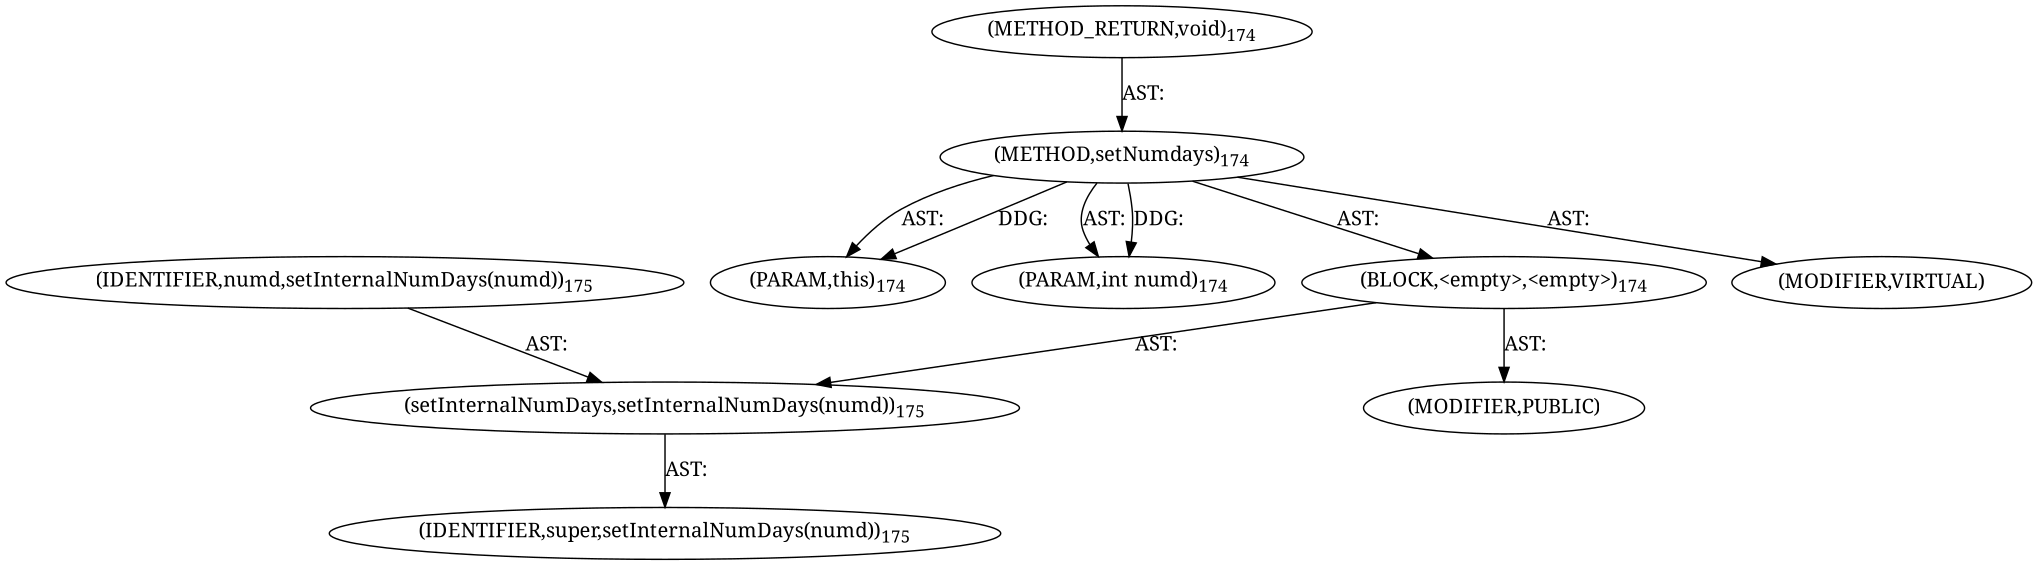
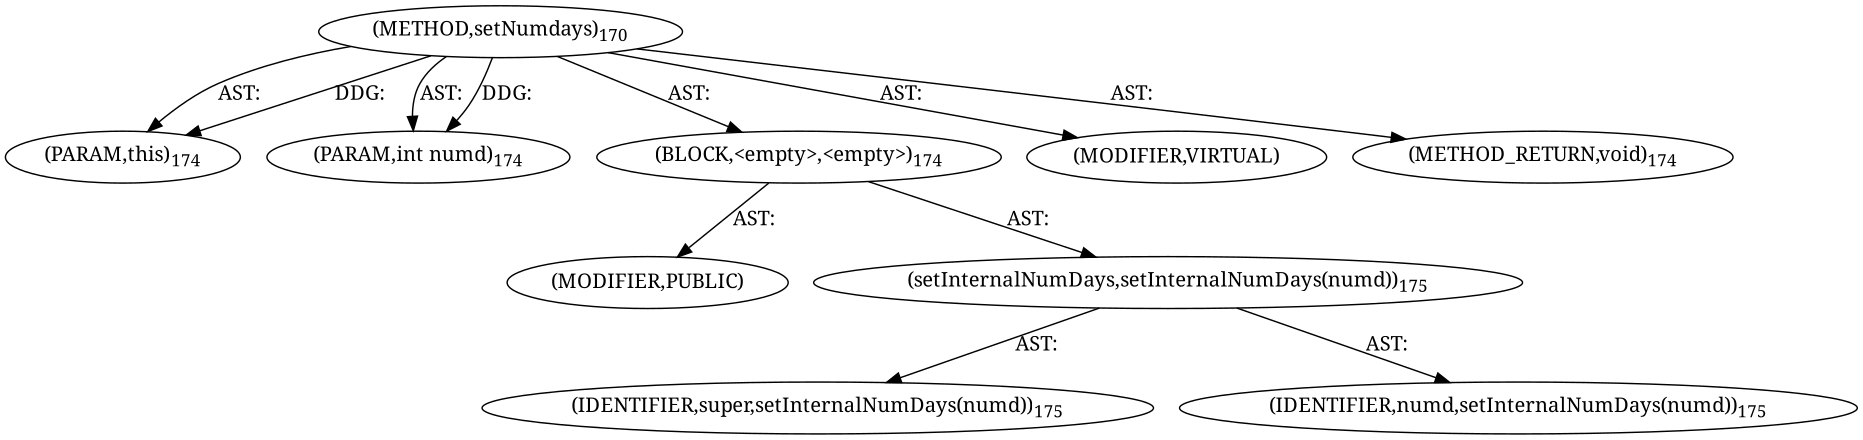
edge "(METHOD_RETURN,void)" -> "(METHOD,setNumdays)": reversed
node "(METHOD,setNumdays)": text "174" -> "170"
edge "(IDENTIFIER,numd,setInternalNumDays(numd))" -> "(setInternalNumDays,setInternalNumDays(numd))": reversed
